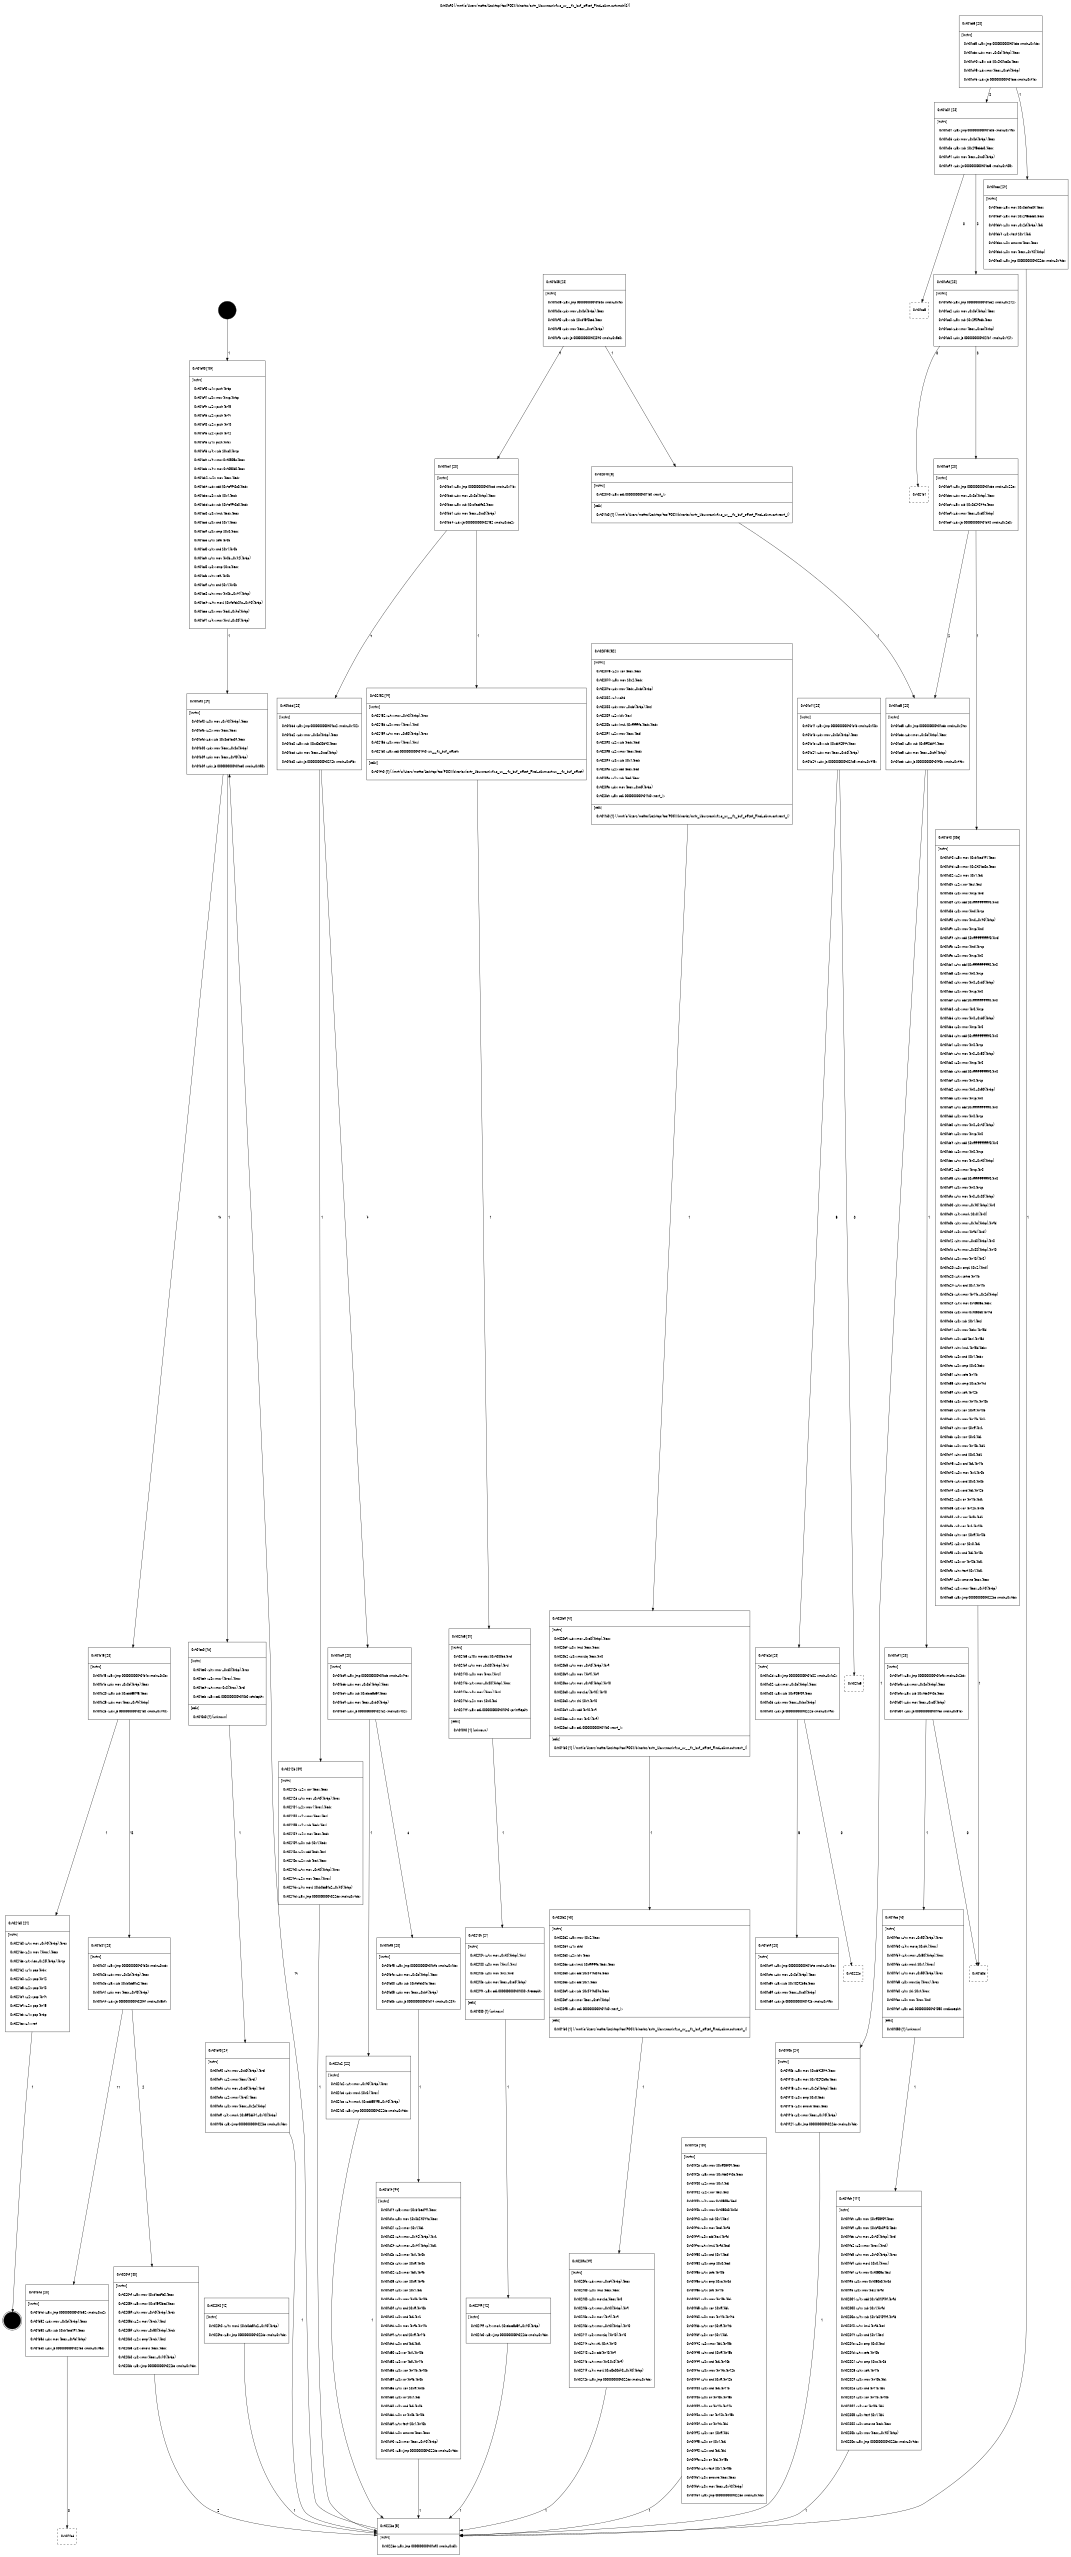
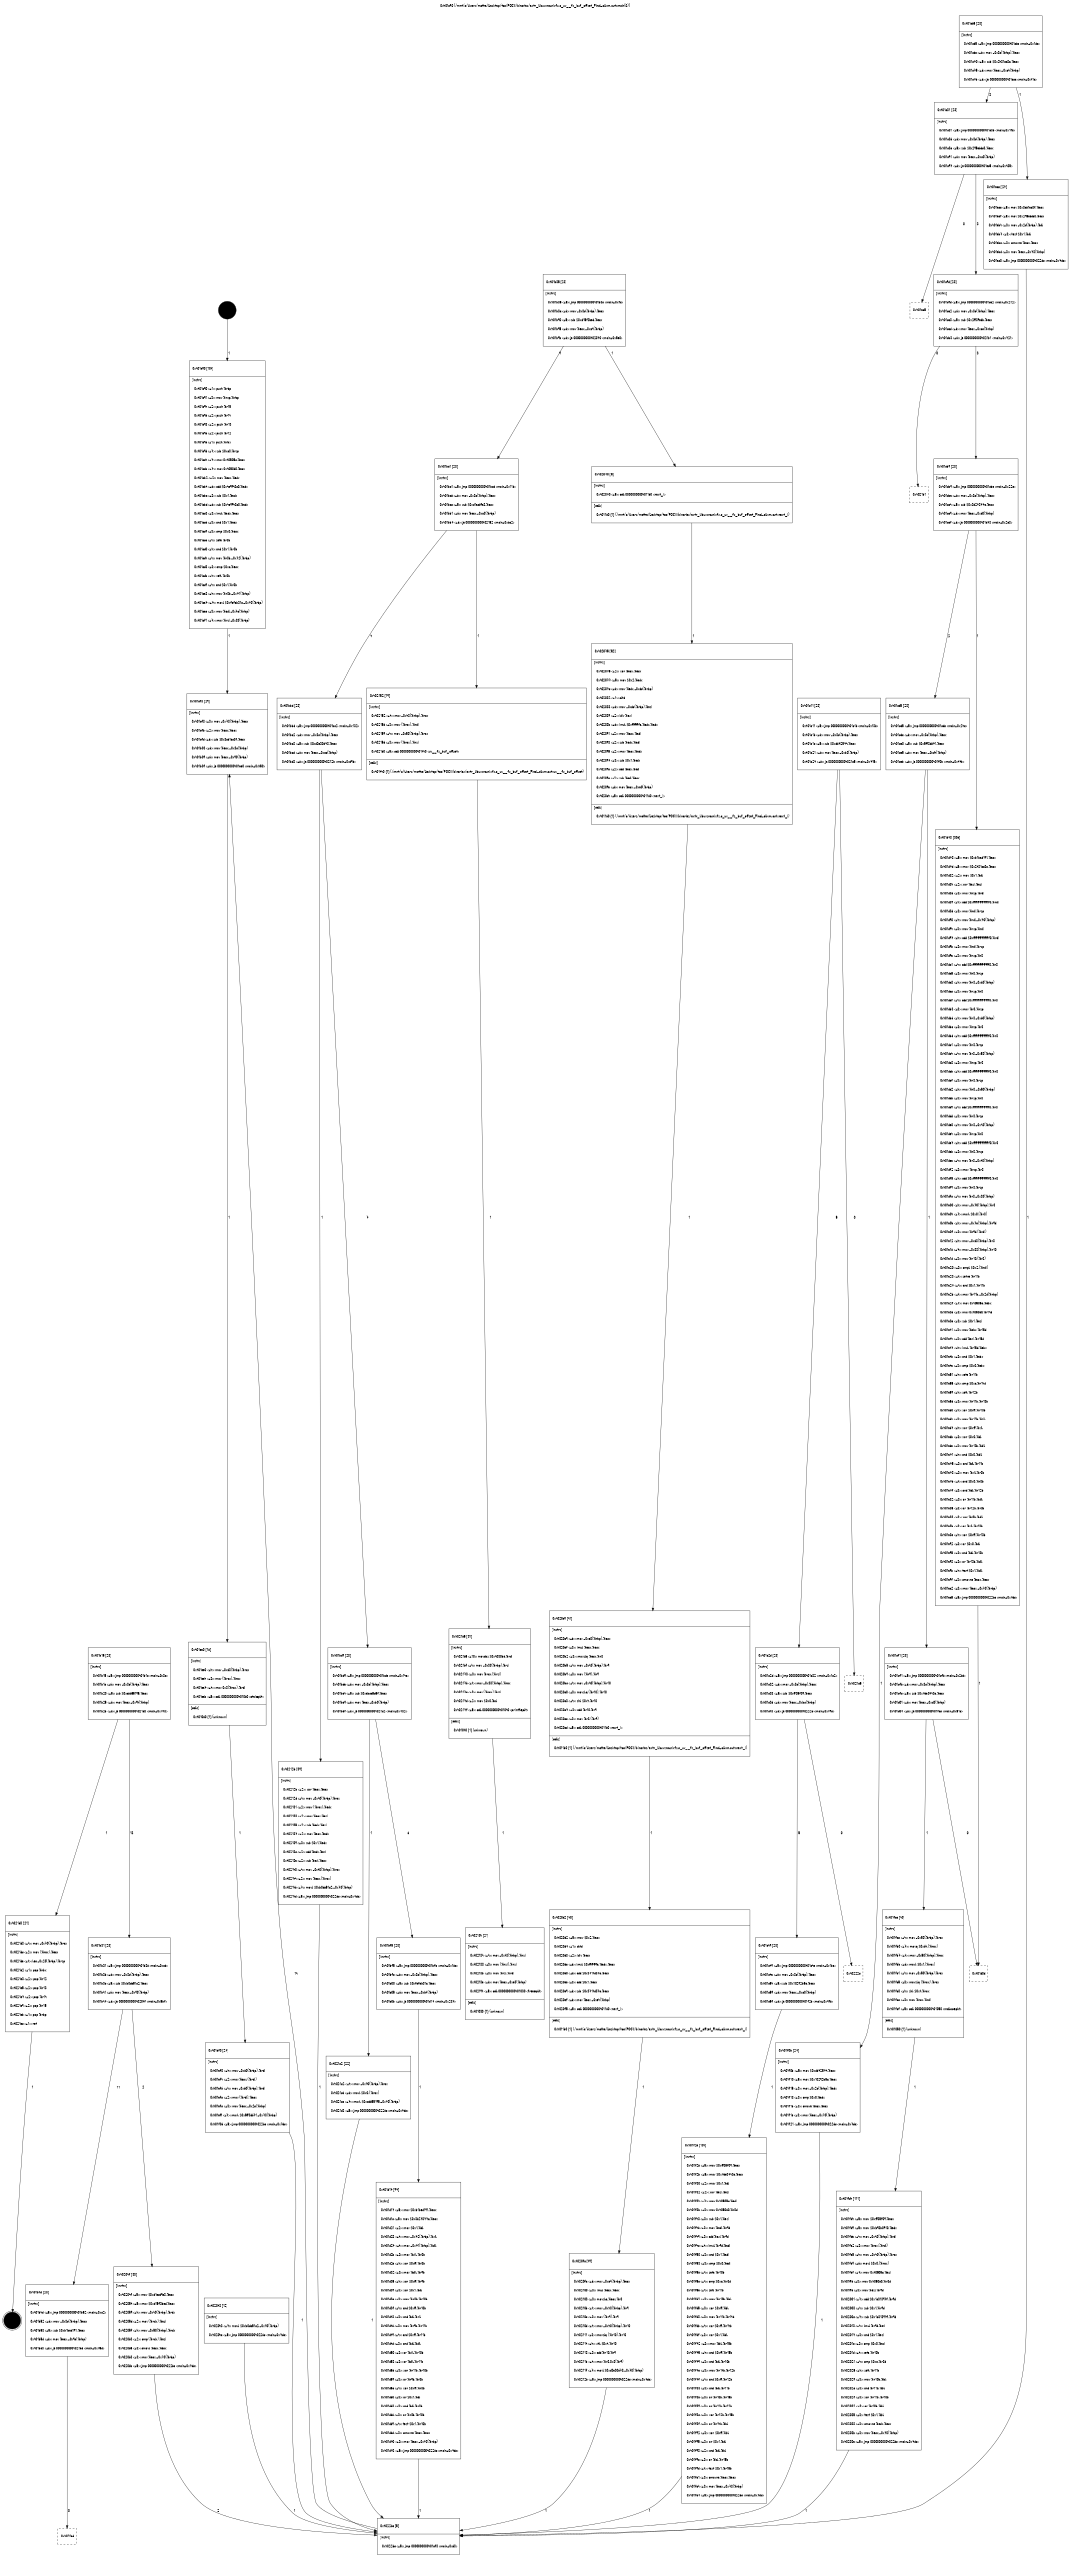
edge "0x402070 [5]" -> "0x401cd5 [28]": now "0x402070 [5]" -> "0x402075 [52]"
edge "0x401af8 [29]" -> "0x401b15 [28]": removed, label "14"
edge "0x401c49 [28]" -> "0x401f26 [134]": added, label "1"
node "0x402199 [12]": removed
